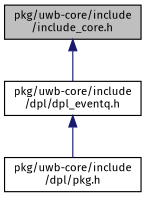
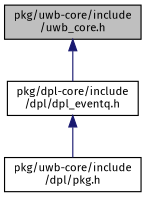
node "pkg/uwb-core/include /include_core.h": label "pkg/uwb-core/include /include_core.h" -> "pkg/uwb-core/include /uwb_core.h"
node "pkg/uwb-core/include /dpl/dpl_eventq.h": label "pkg/uwb-core/include /dpl/dpl_eventq.h" -> "pkg/dpl-core/include /dpl/dpl_eventq.h"
